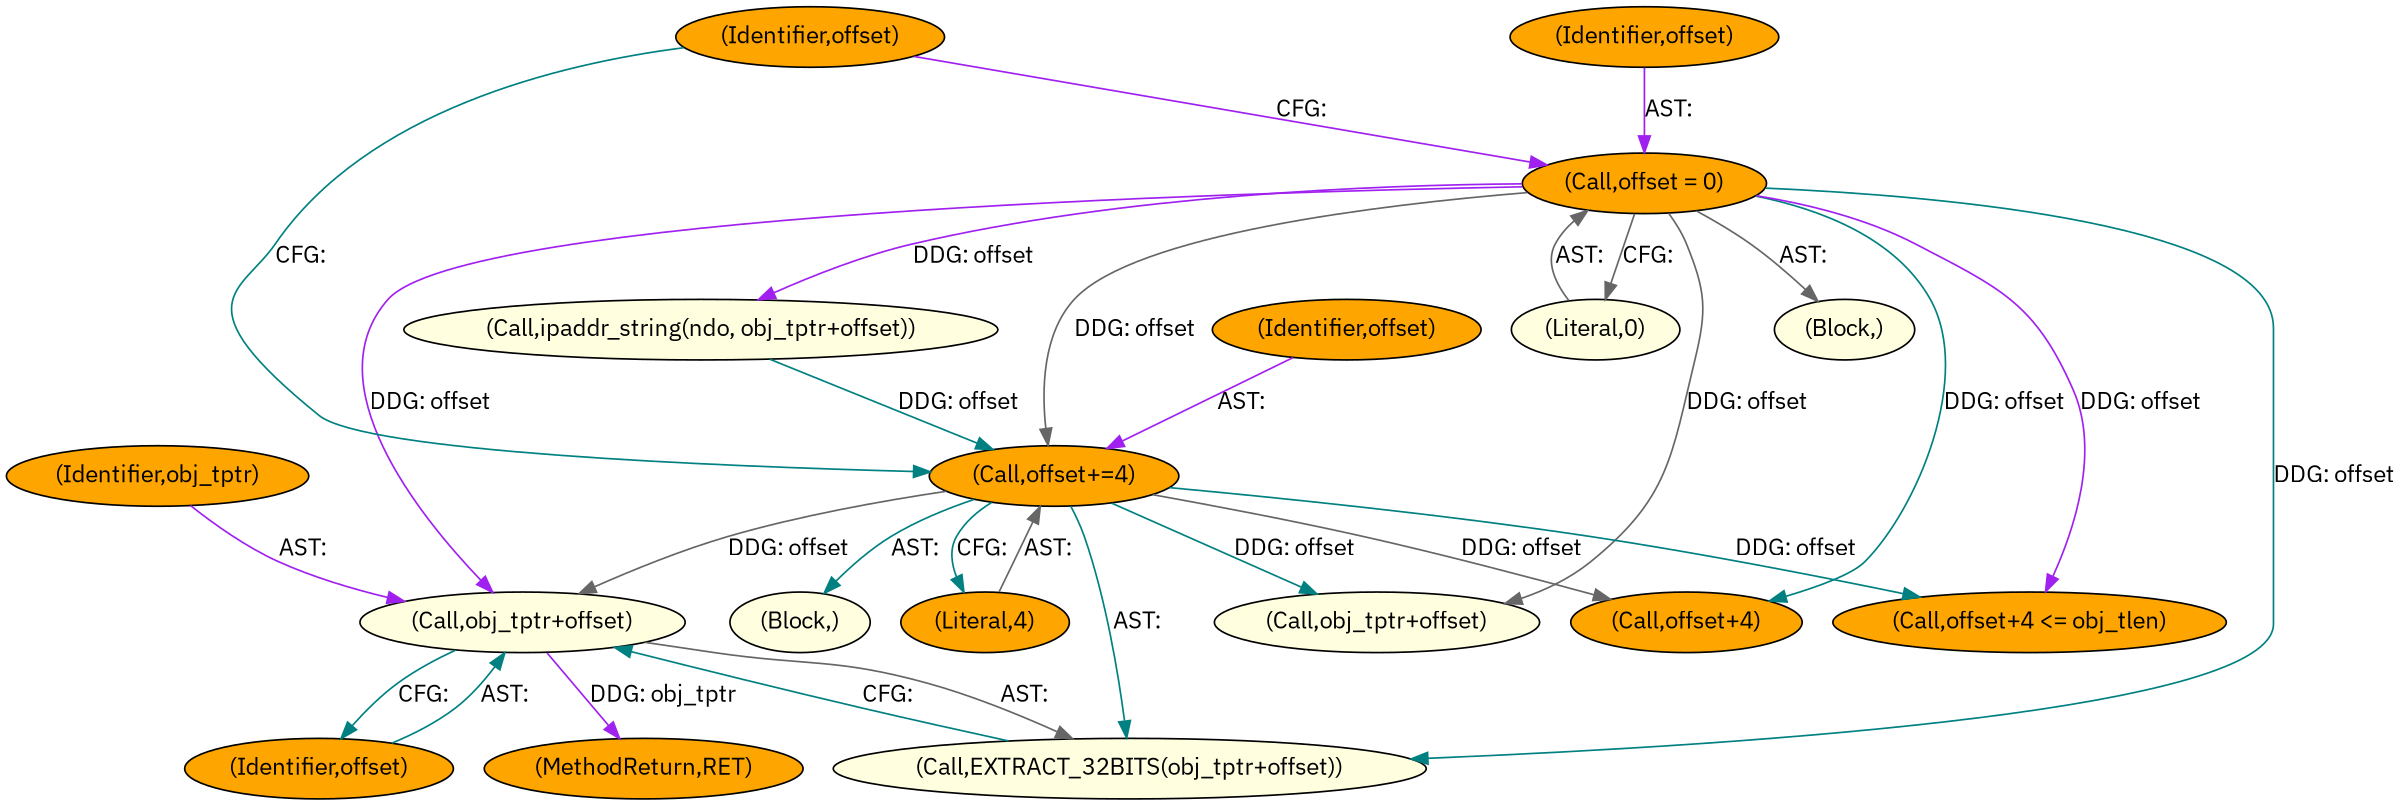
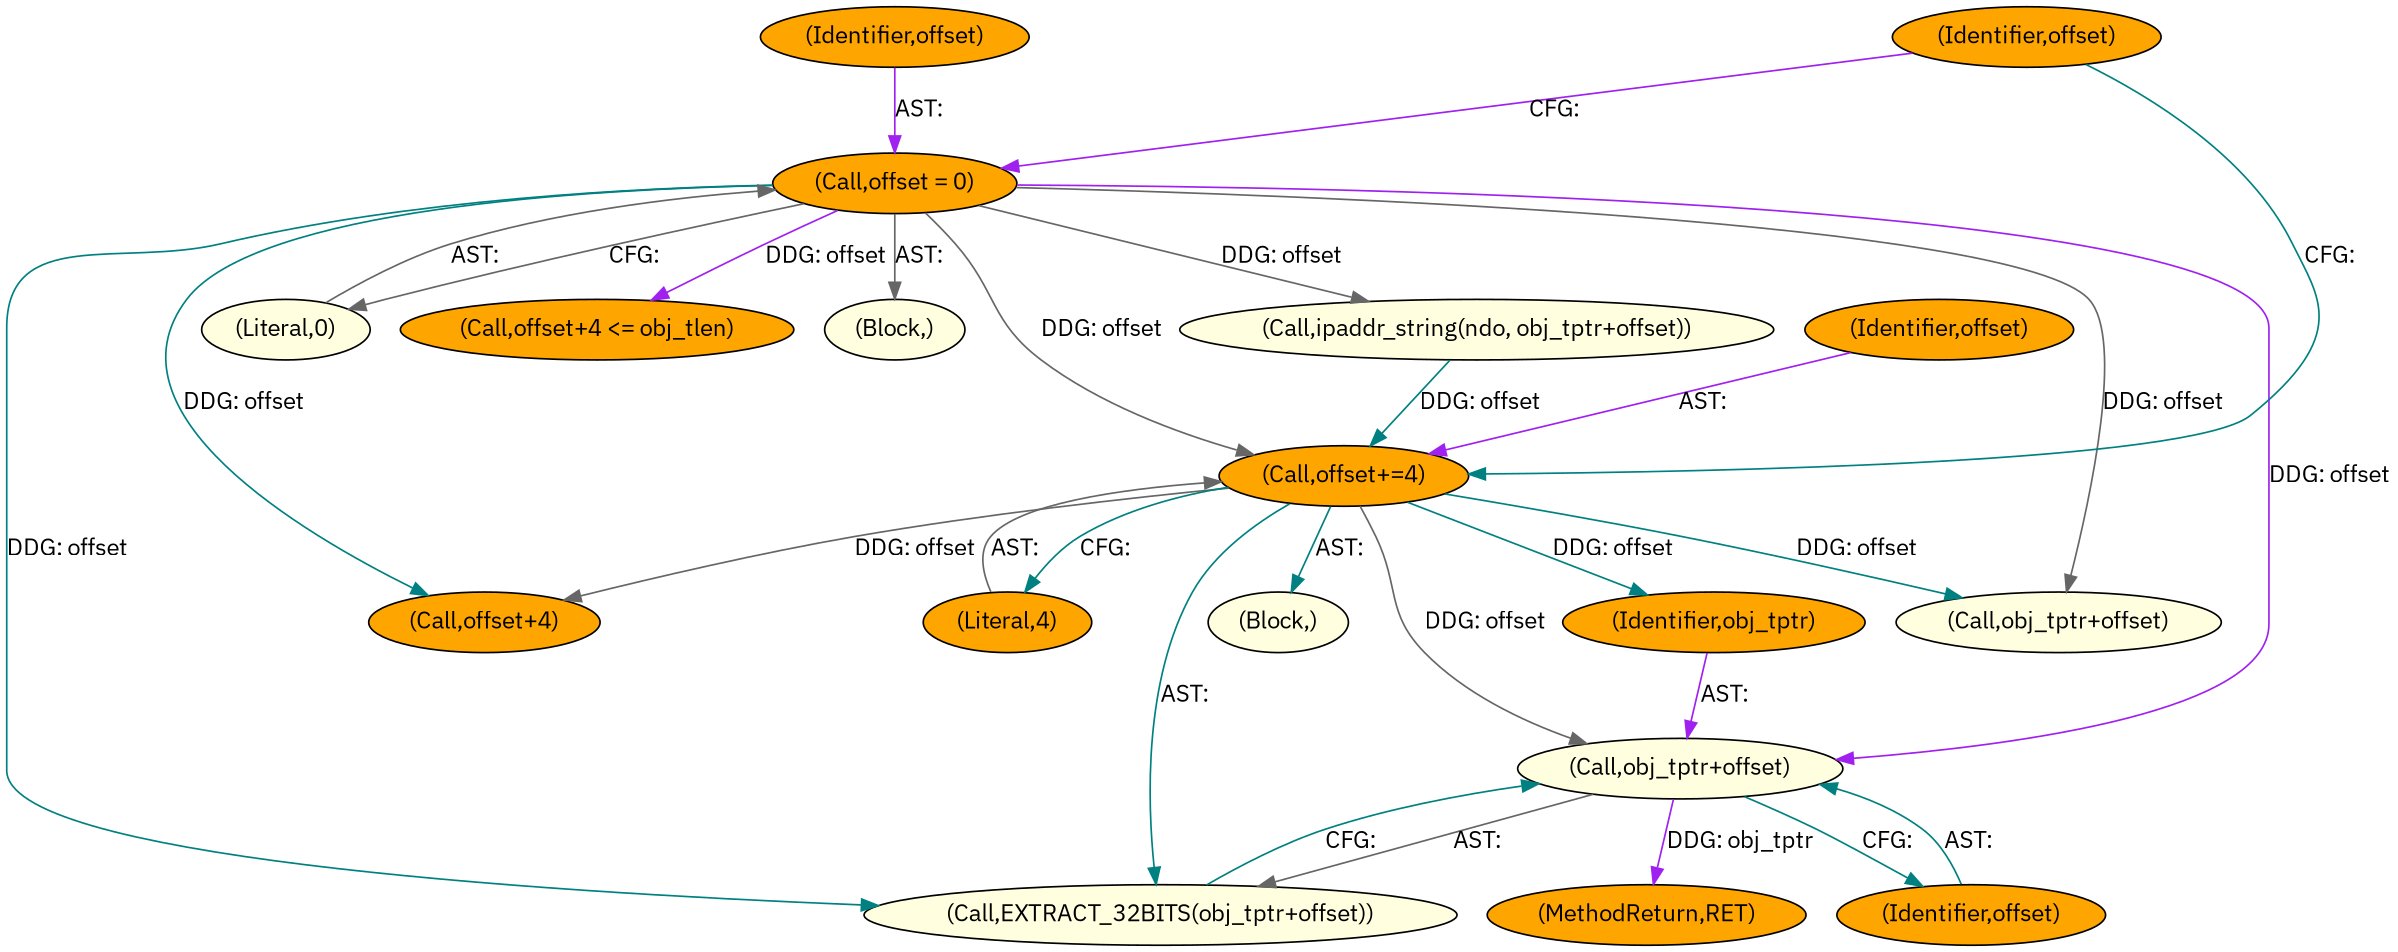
edge "(Call,offset = 0)" -> "(Call,ipaddr_string(ndo, obj_tptr+offset))": color purple -> gray40
edge "(Call,offset+=4)" -> "(Call,offset+4 <= obj_tlen)": now "(Call,offset+=4)" -> "(Identifier,obj_tptr)"
